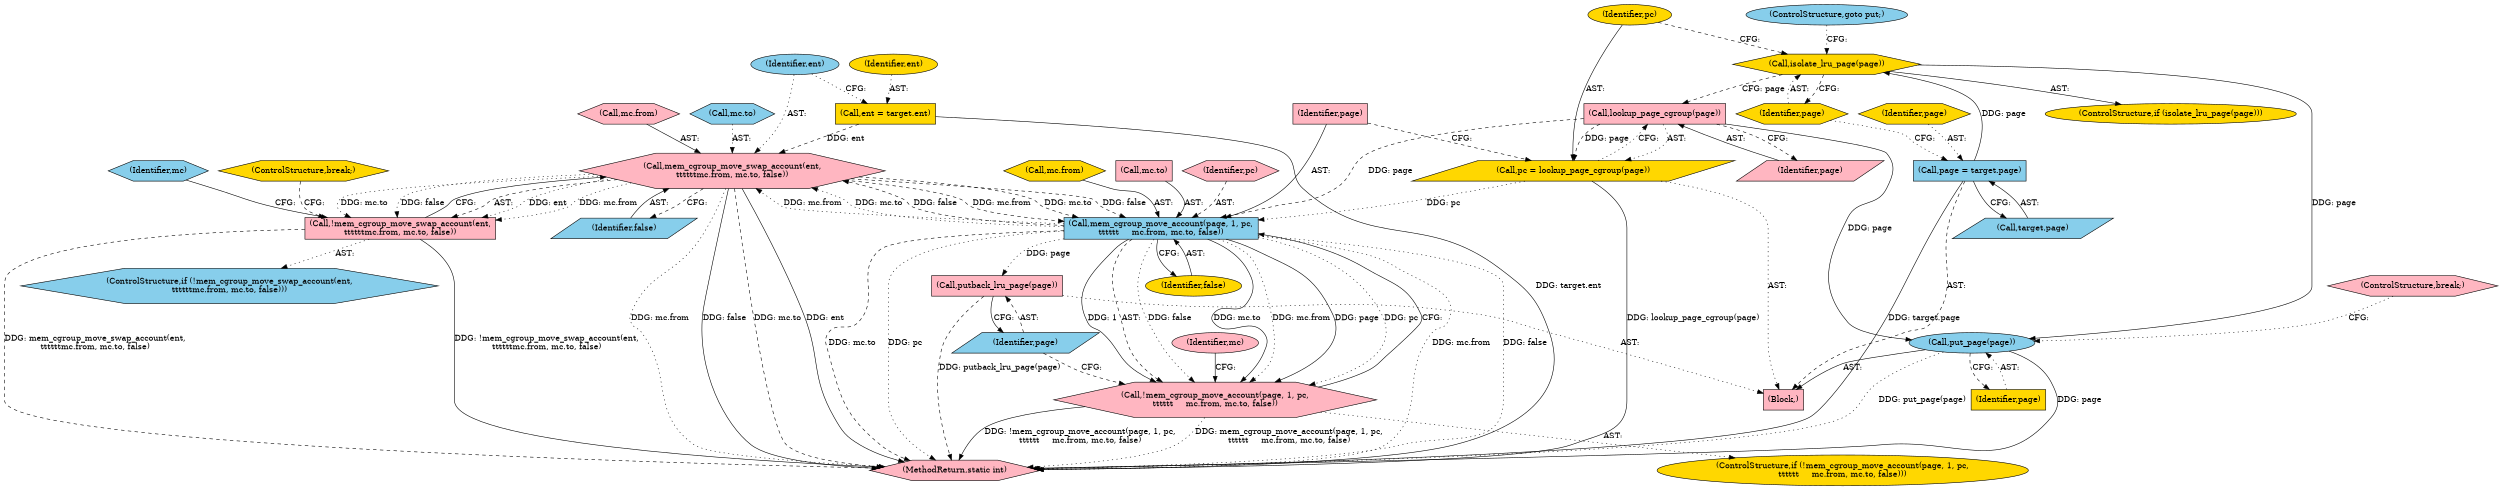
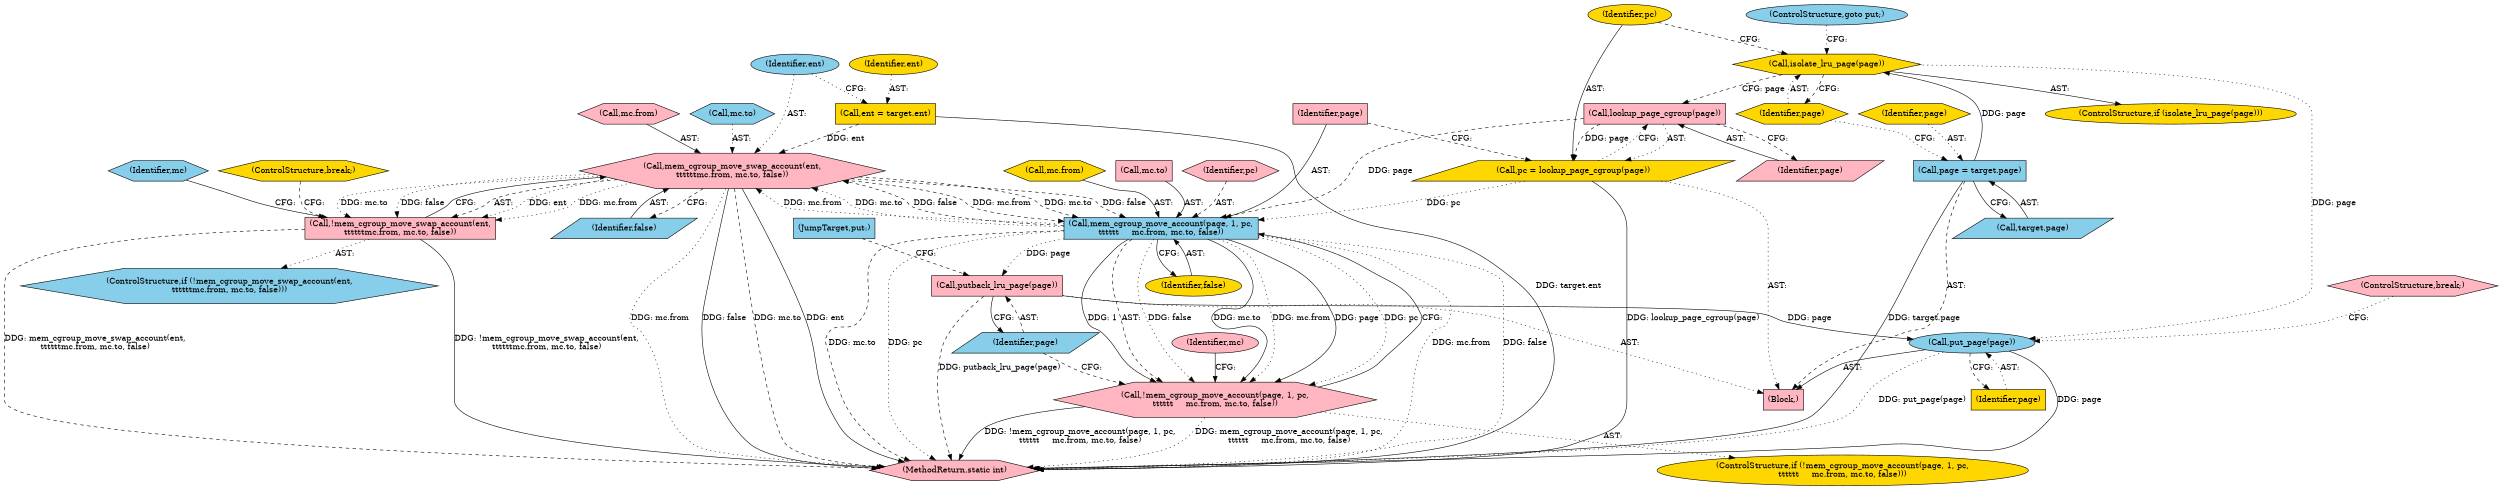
edge "(Call,isolate_lru_page(page))" -> "(Call,put_page(page))": style solid -> dotted
edge "(Call,lookup_page_cgroup(page))" -> "(Call,put_page(page))": now "(Call,putback_lru_page(page))" -> "(Call,put_page(page))"
node "(JumpTarget,put:)": added
